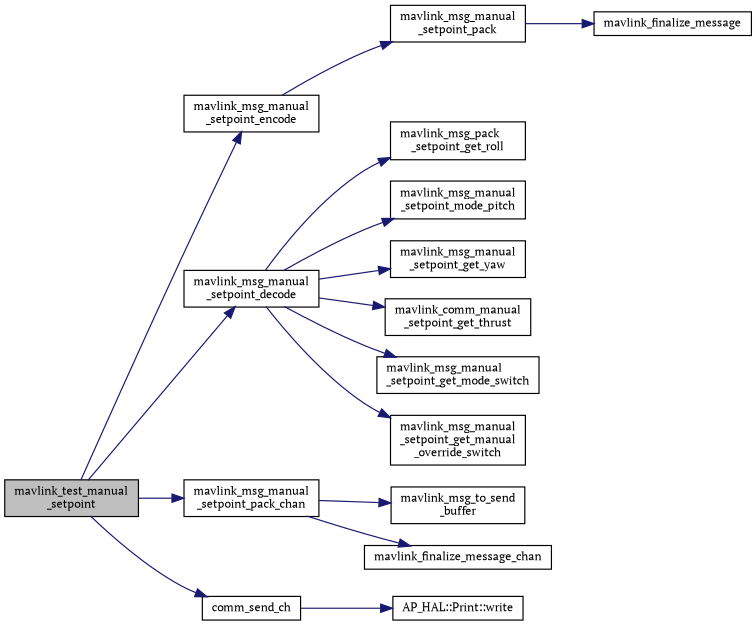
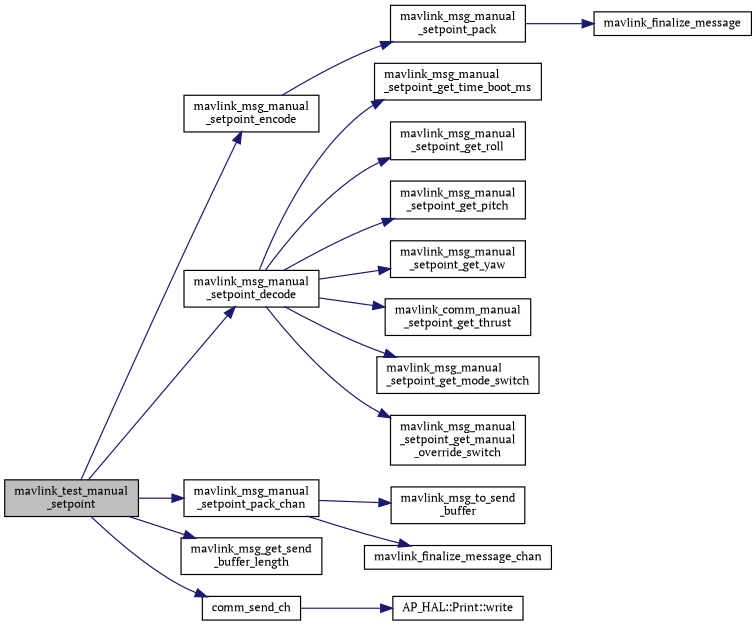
node "mavlink_msg_manual _setpoint_get_time_boot_ms": added
node "mavlink_msg_pack _setpoint_get_roll": label "mavlink_msg_pack _setpoint_get_roll" -> "mavlink_msg_manual _setpoint_get_roll"
node "mavlink_msg_manual _setpoint_mode_pitch": label "mavlink_msg_manual _setpoint_mode_pitch" -> "mavlink_msg_manual _setpoint_get_pitch"
node "mavlink_msg_get_send _buffer_length": added
